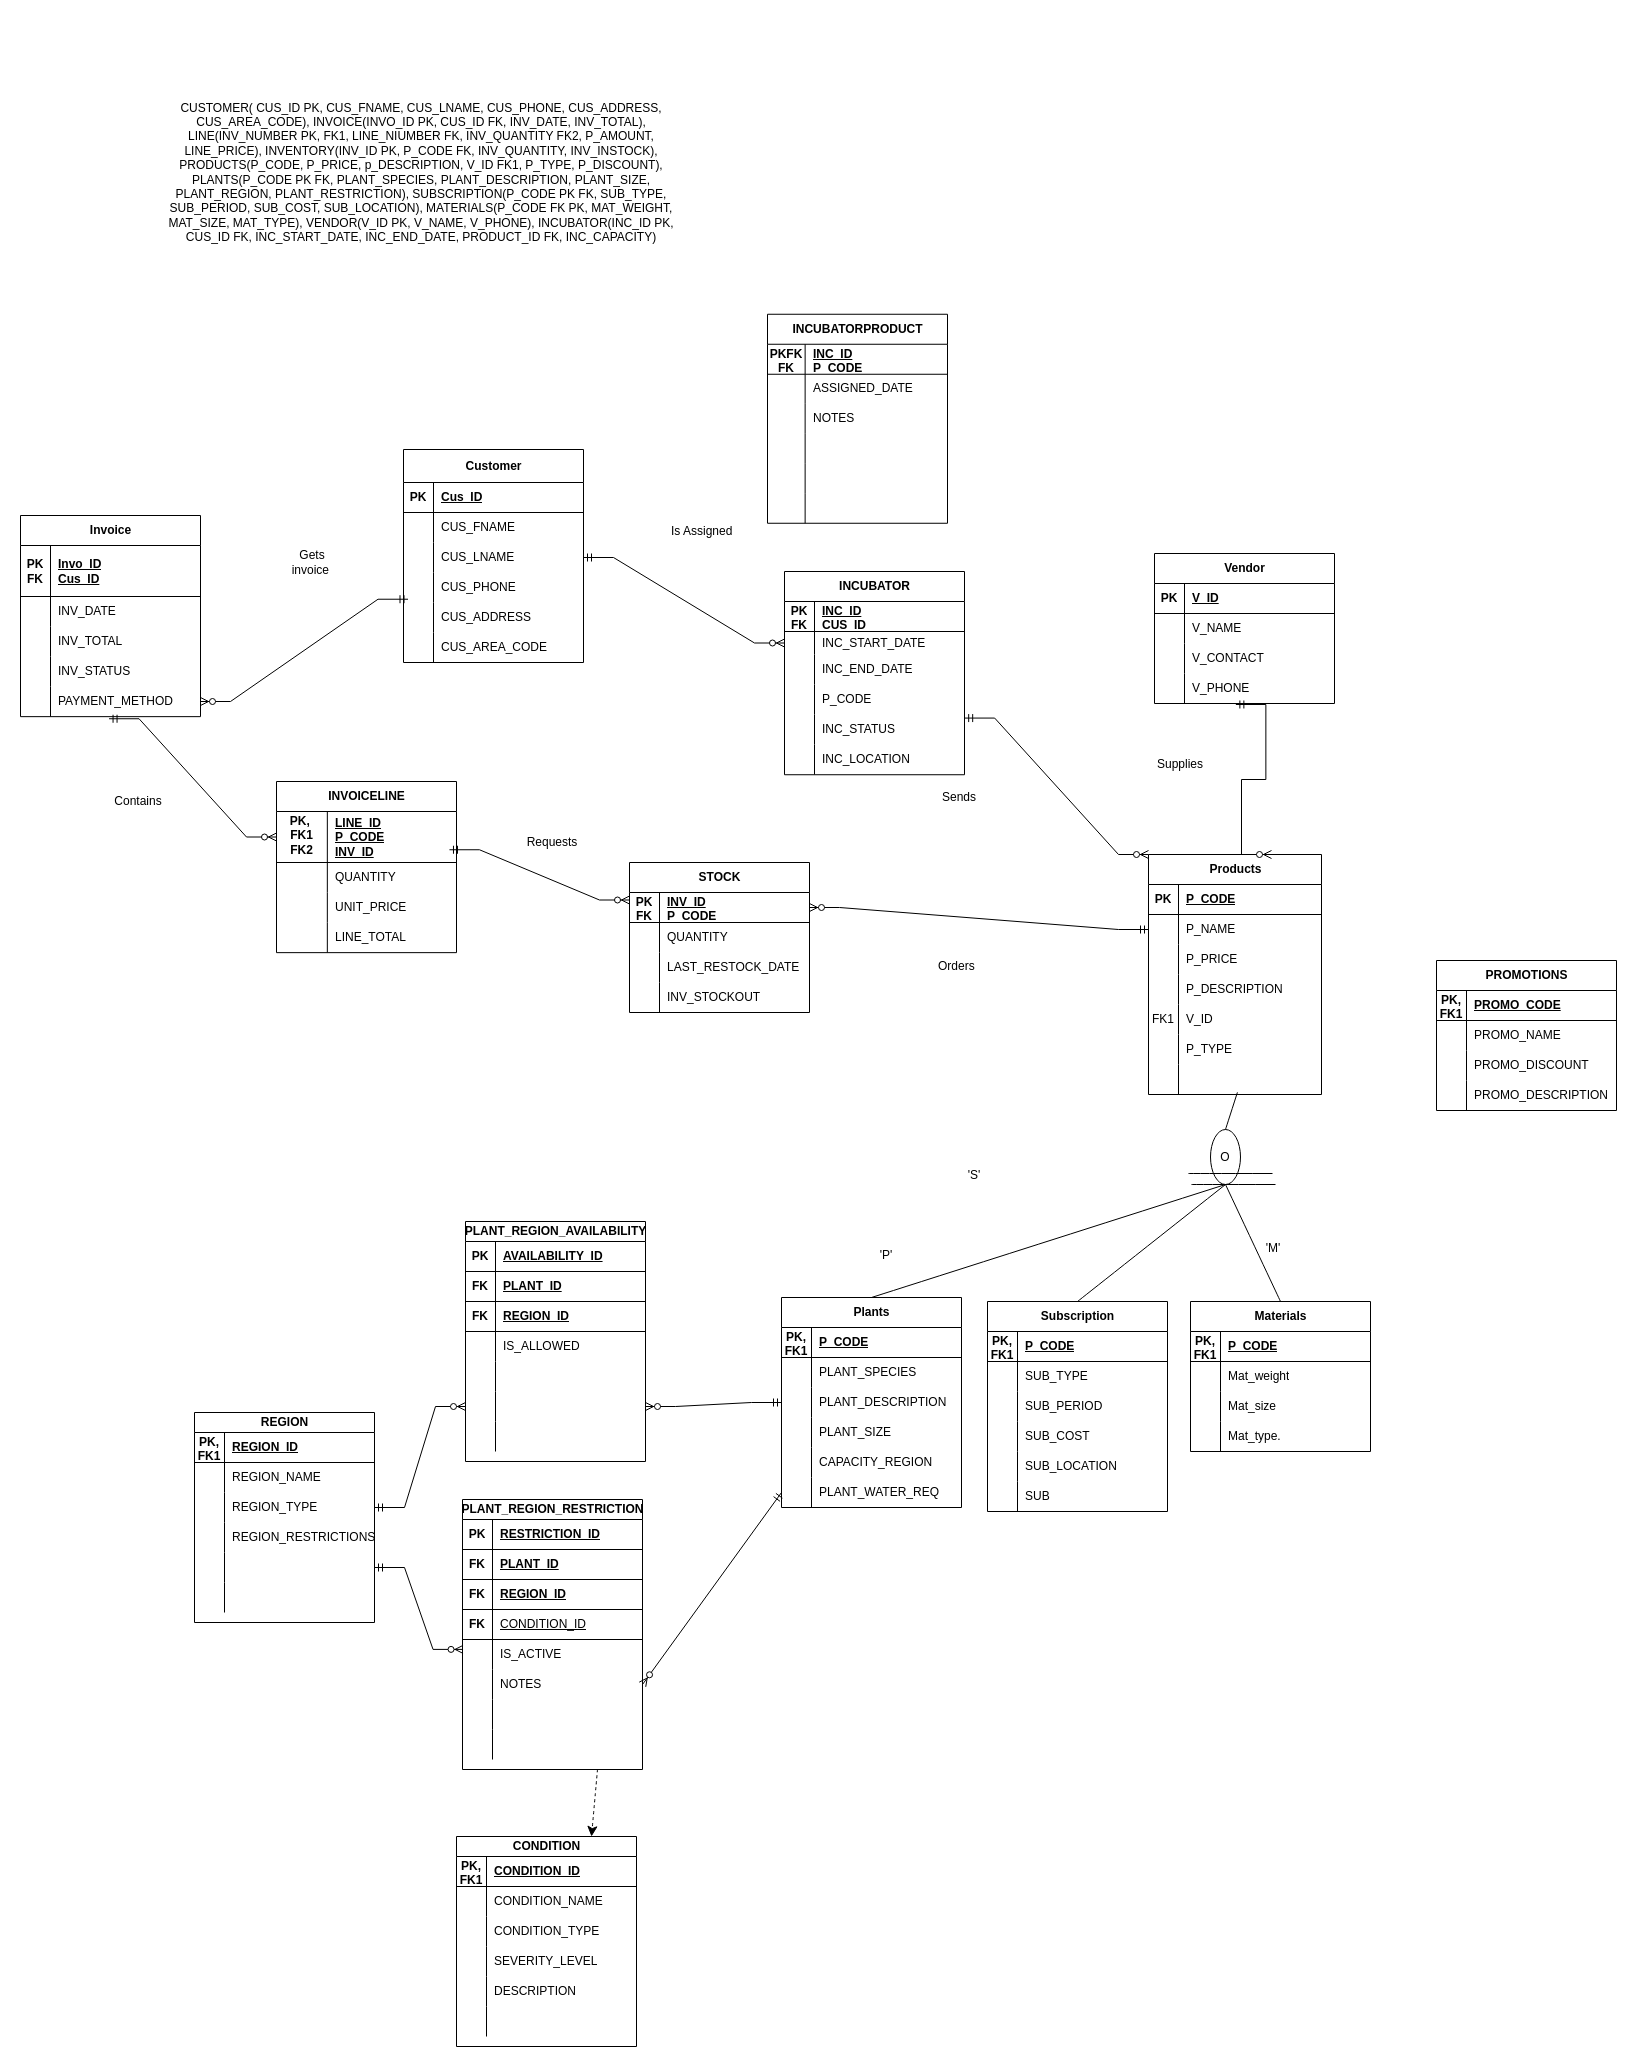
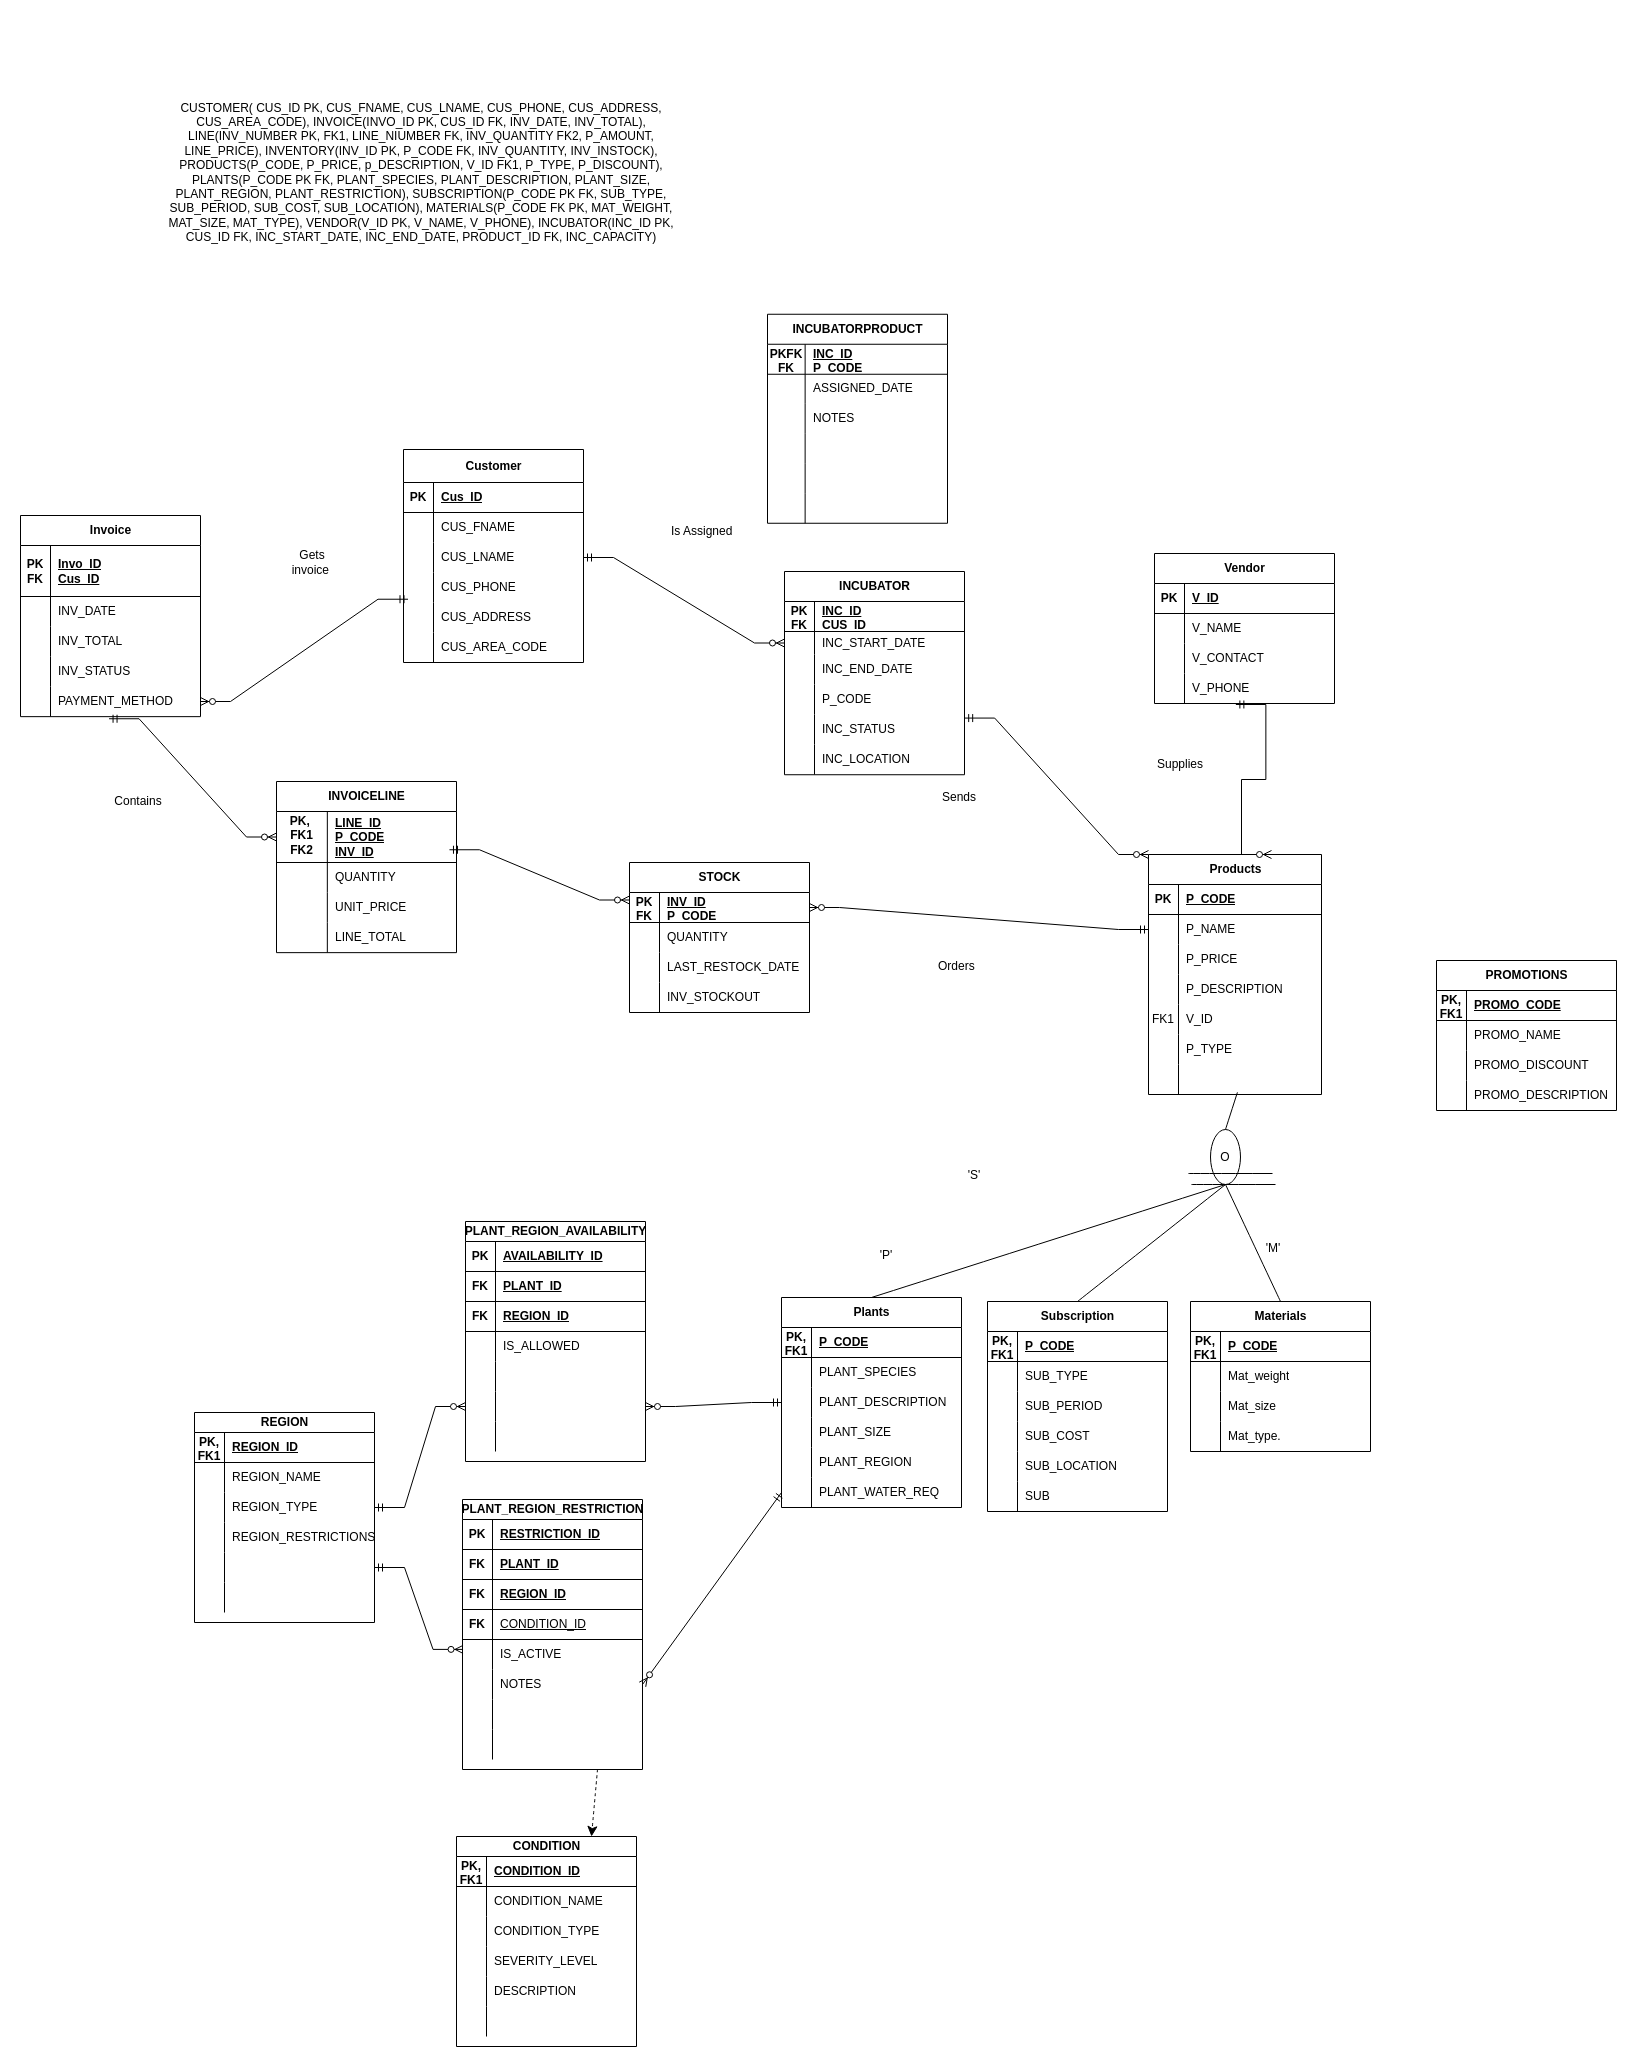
node "Requests": removed
node "CAPACITY_REGION": label "CAPACITY_REGION" -> "PLANT_REGION"
